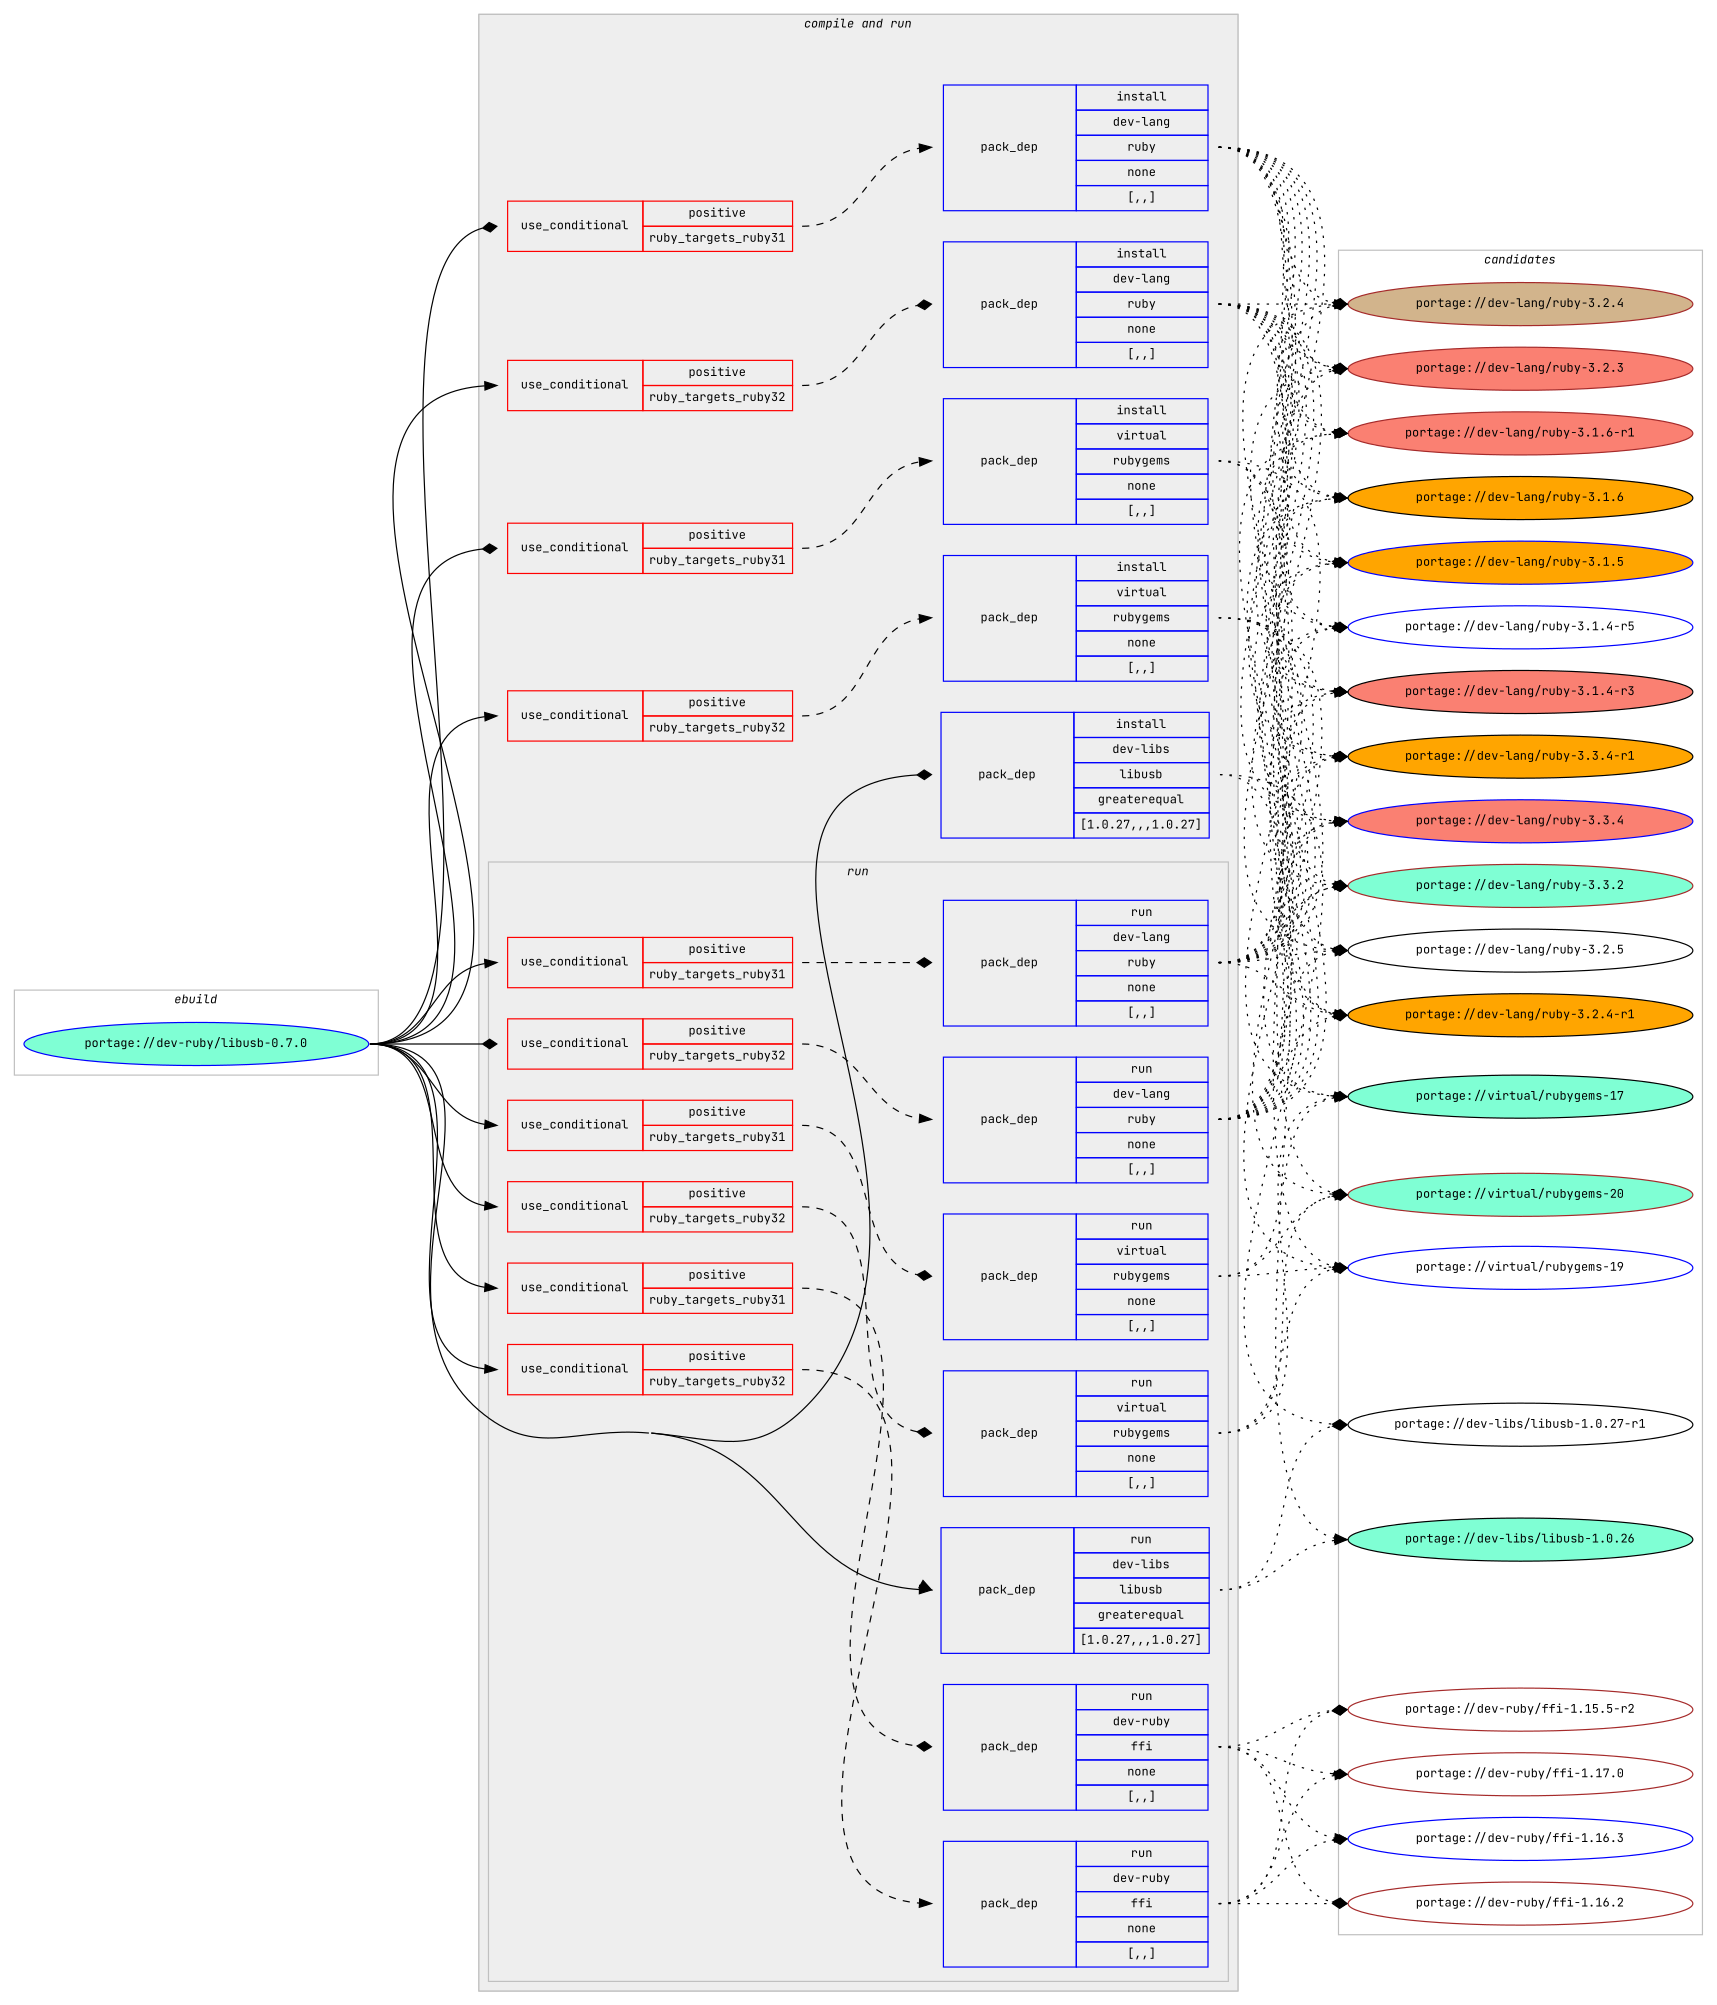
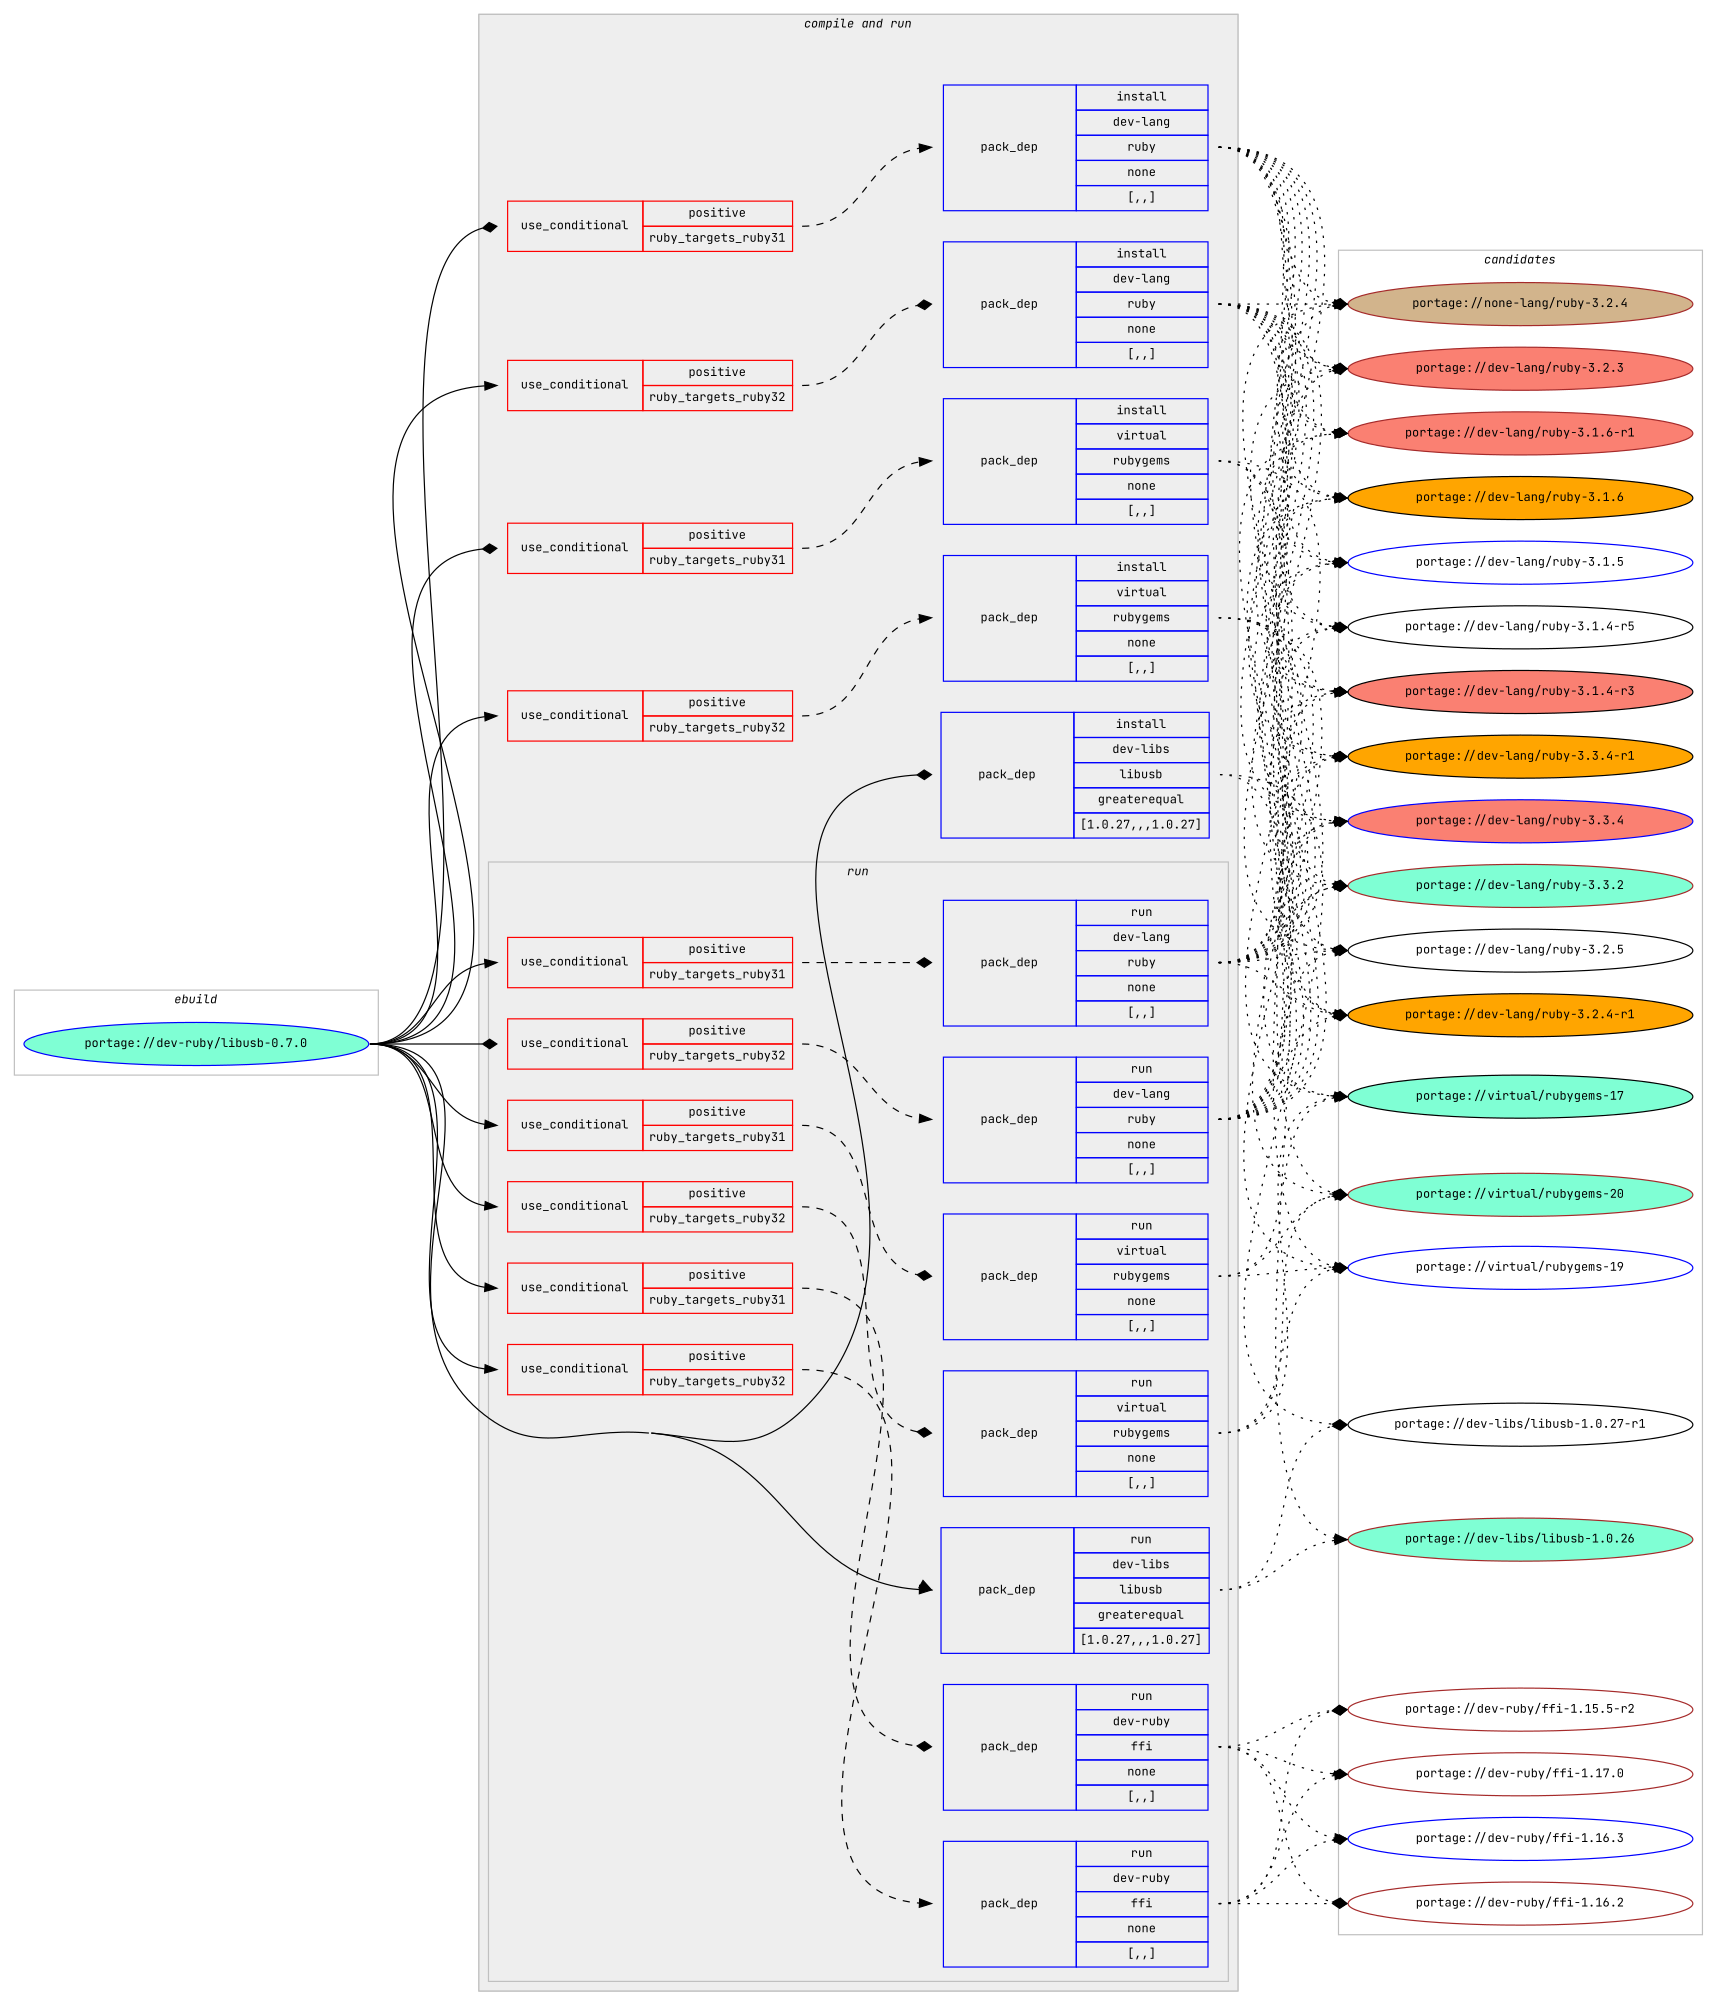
node "portage://dev-lang/ruby-3.2.4": label "portage://dev-lang/ruby-3.2.4" -> "portage://none-lang/ruby-3.2.4"
node "portage://dev-lang/ruby-3.1.5": fillcolor orange -> white
node "portage://dev-lang/ruby-3.1.4-r5": color blue -> black
node "portage://dev-libs/libusb-1.0.26": color black -> brown
